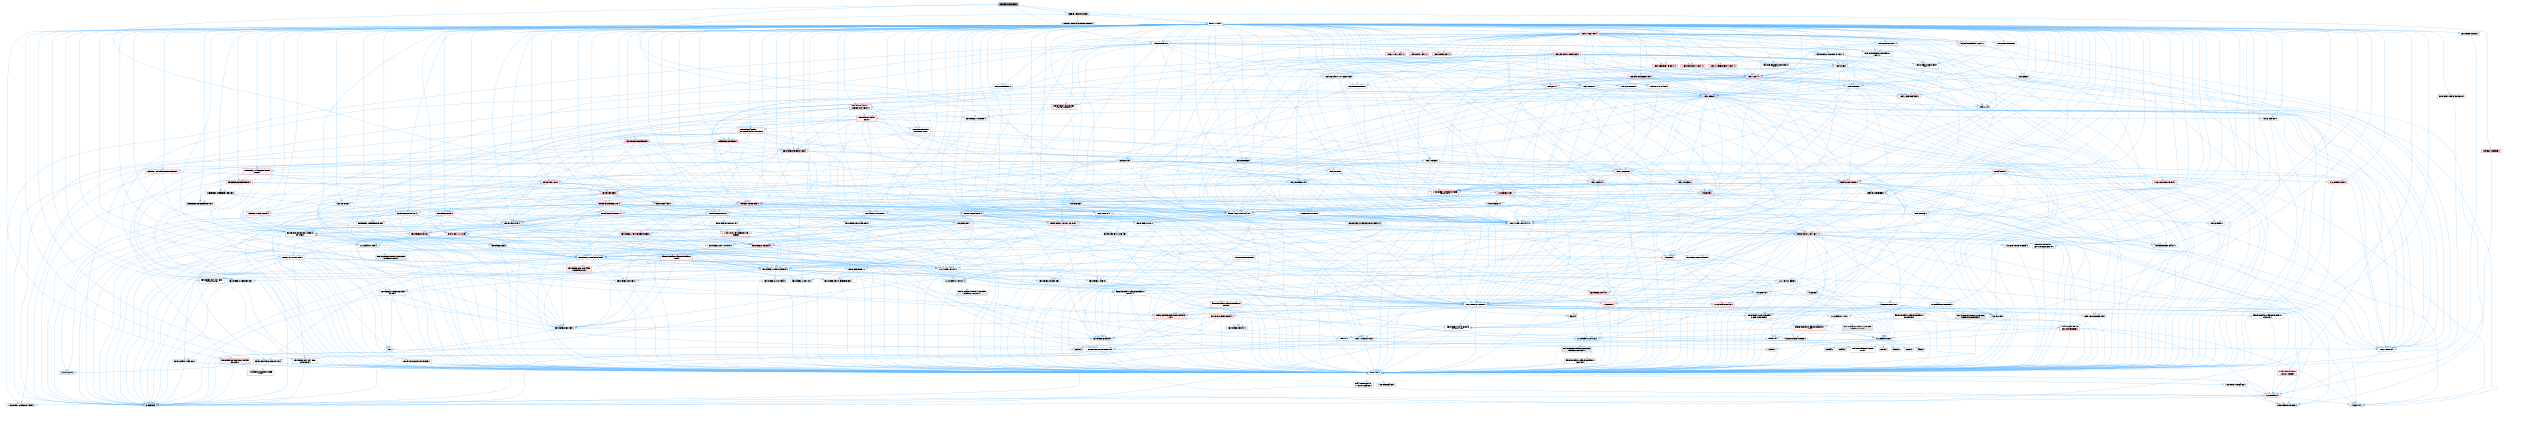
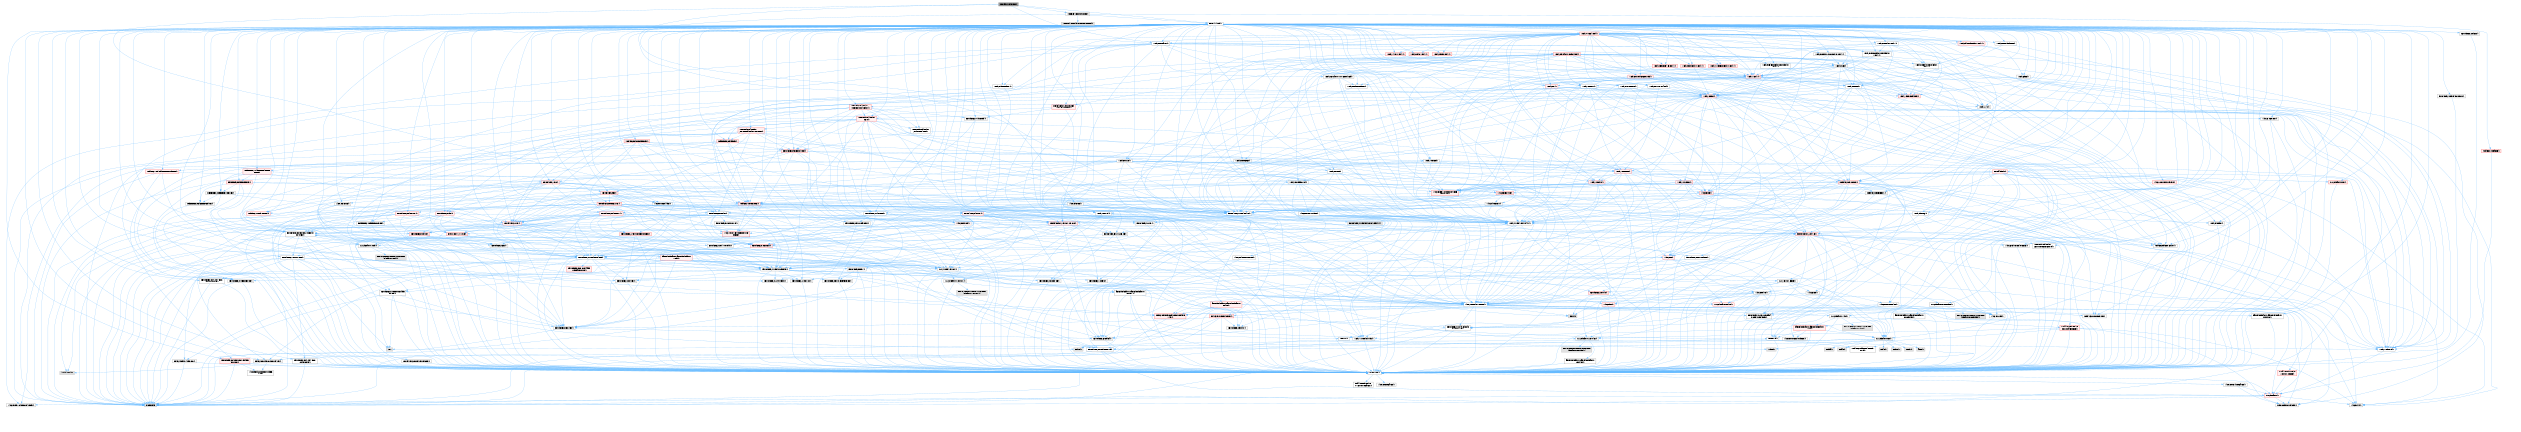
edge "CoreMinimal.h" -> "Math/IntVector.h": now "CoreMinimal.h" -> "Misc/LargeWorldCoordinates Serializer.h"
edge "Misc/Parse.h" -> "Templates/AlignmentTemplates.h": now "Containers/Array.h" -> "Templates/AlignmentTemplates.h"
node "CoreFwd/MemoryOps.h": label "CoreFwd/MemoryOps.h" -> "Templates/MemoryOps.h"
